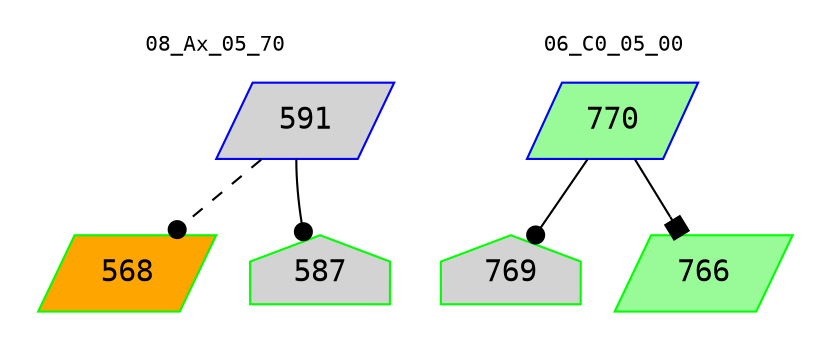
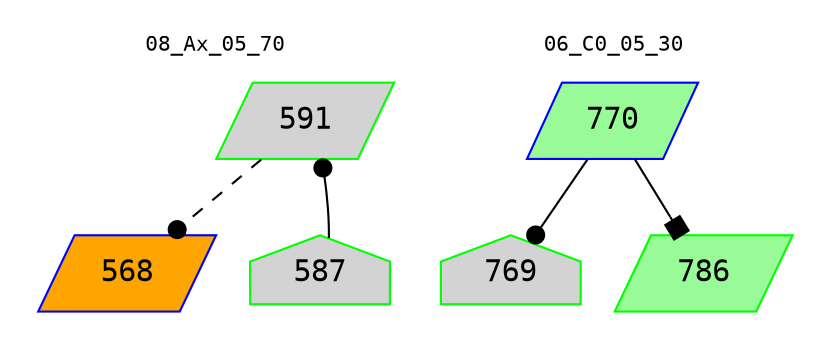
cluster "06_C0_05_00": label "06_C0_05_00" -> "06_C0_05_30"
node "591": color blue -> green
edge "591" -> "587": reversed
node "568": color green -> blue
node "766": label "766" -> "786"
